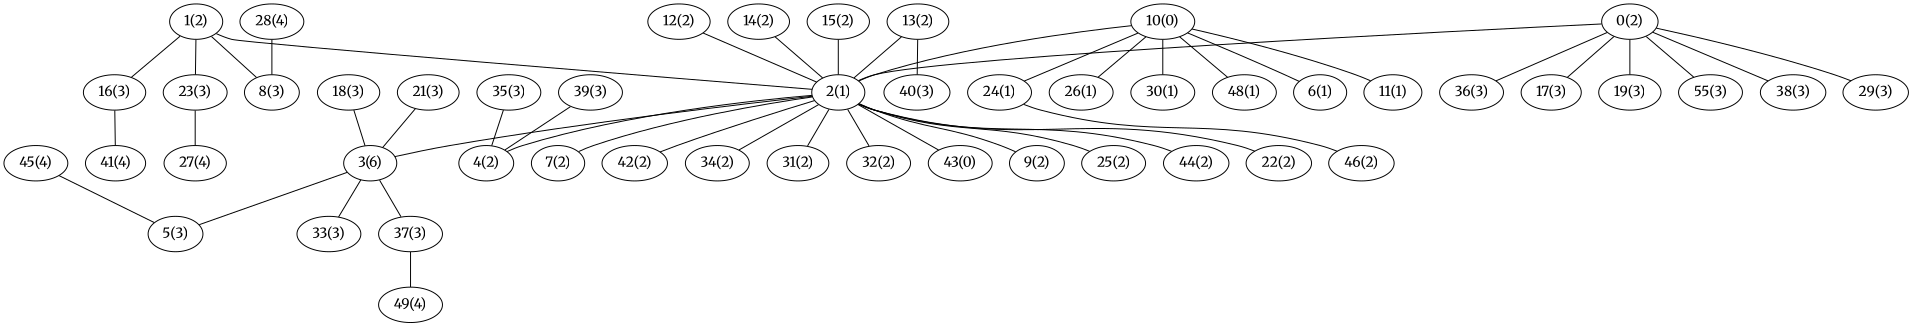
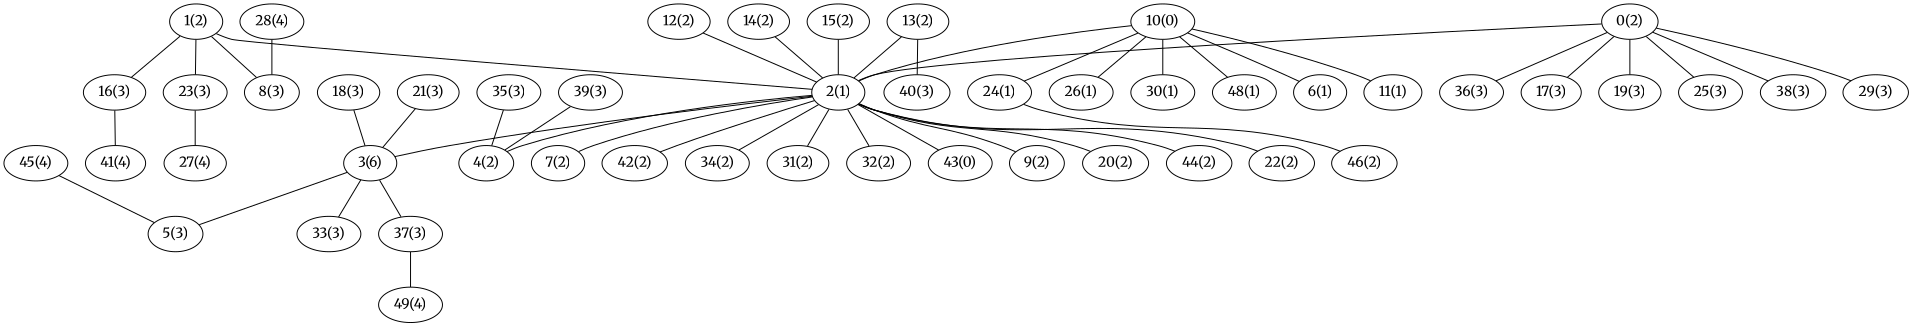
node "55(3)": label "55(3)" -> "25(3)"
node "25(2)": label "25(2)" -> "20(2)"
